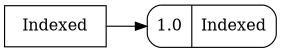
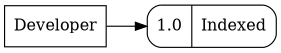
node "Indexed": label "Indexed" -> "Developer"
